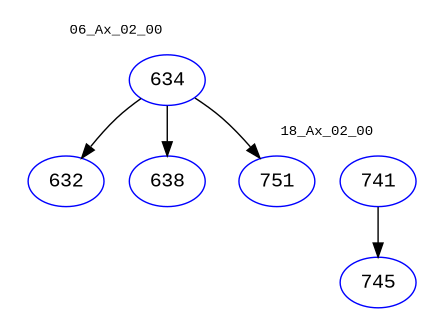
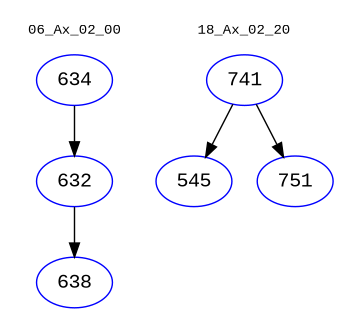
edge "634" -> "638": now "632" -> "638"
cluster "18_Ax_02_00": label "18_Ax_02_00" -> "18_Ax_02_20"
edge "634" -> "751": now "741" -> "751"
node "745": label "745" -> "545"
